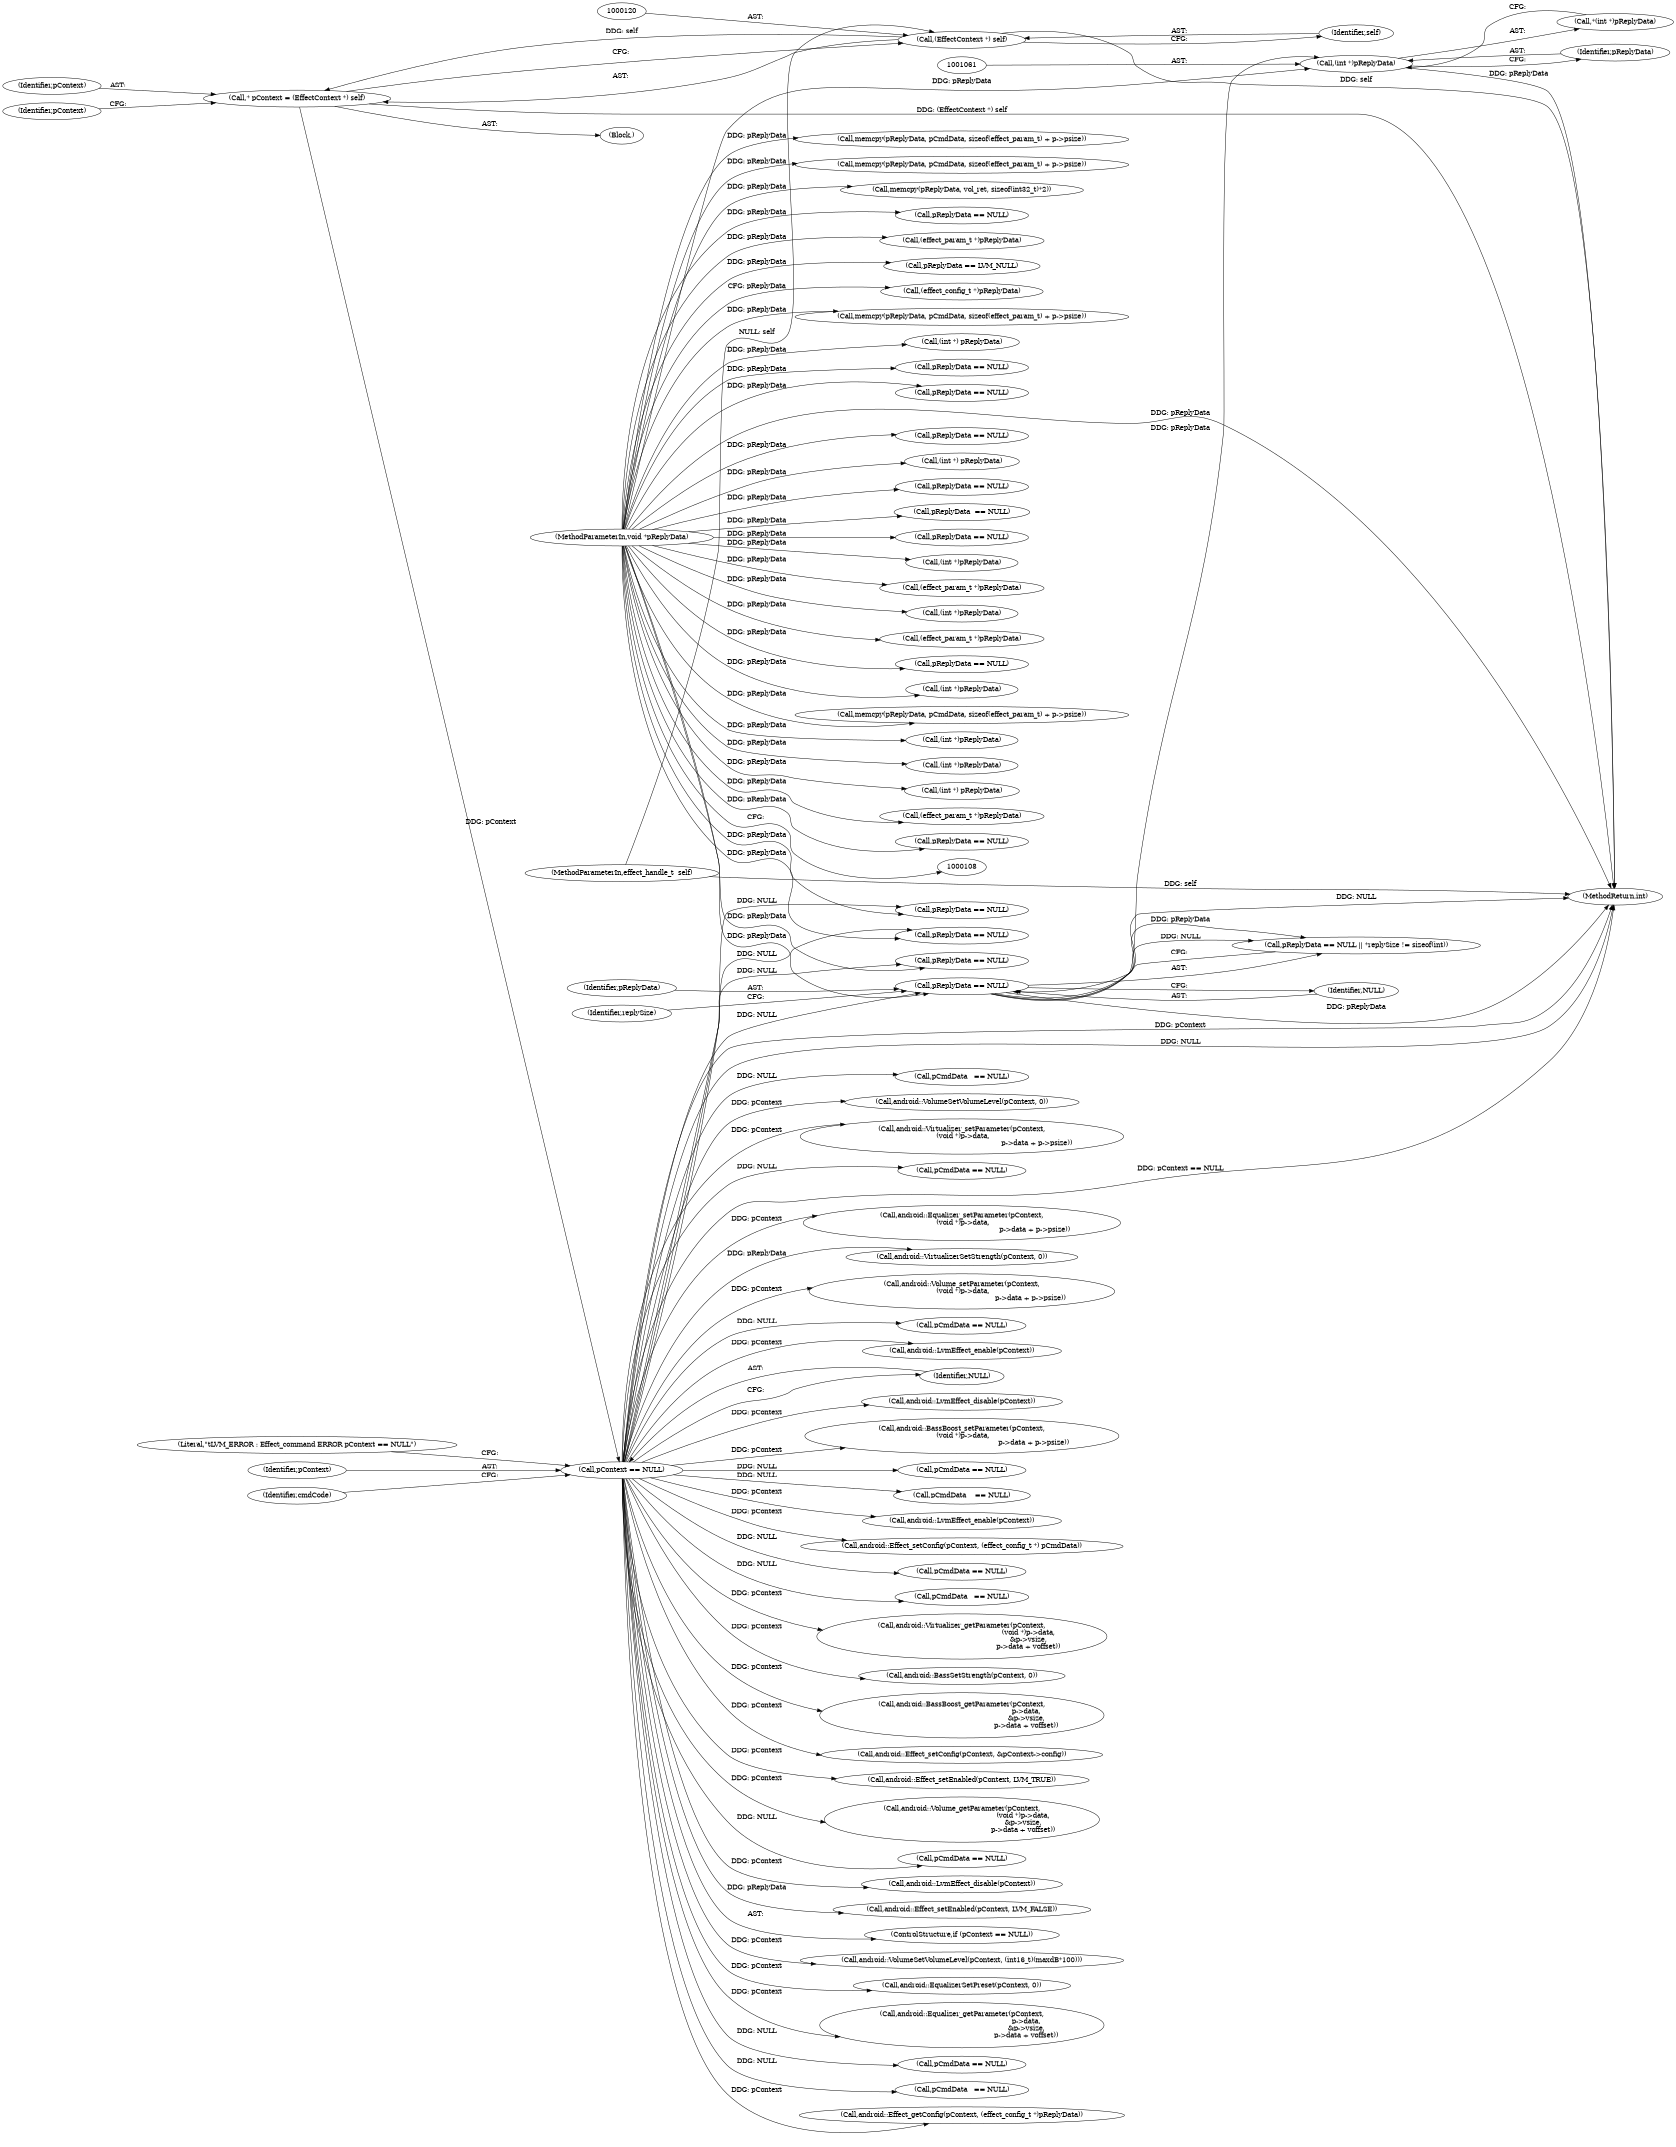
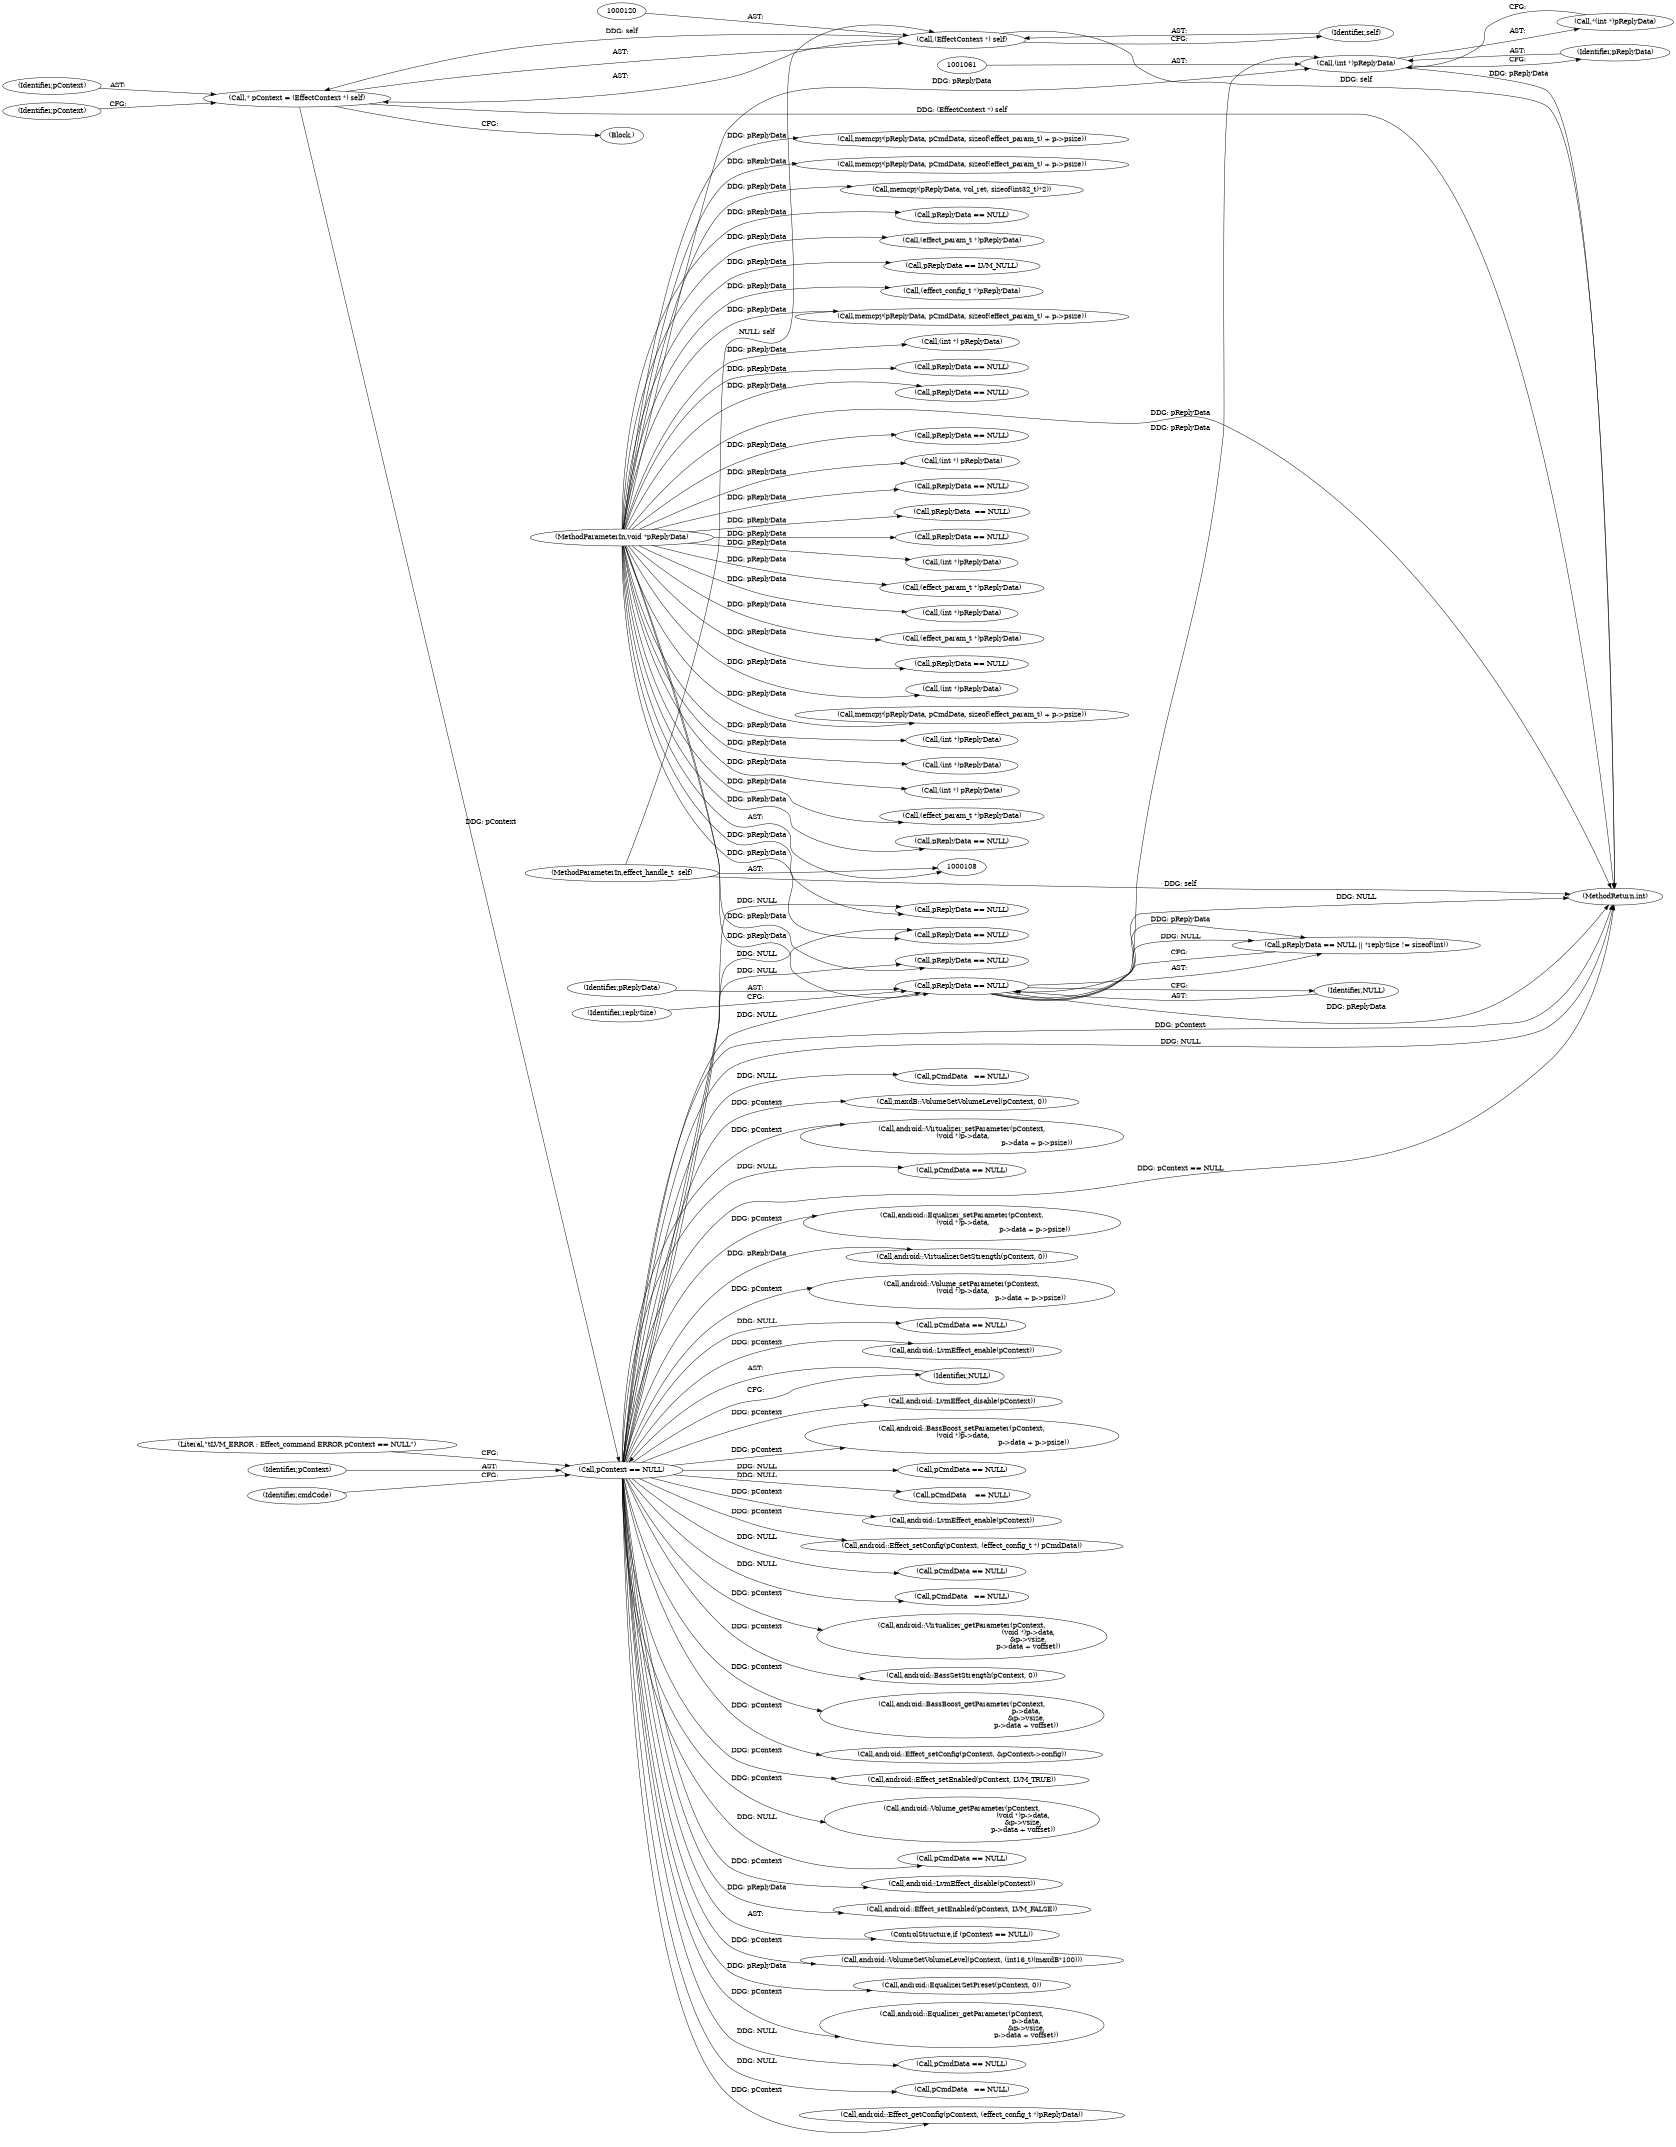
edge "(Call,* pContext = (EffectContext *) self)" -> "(Call,(EffectContext *) self)": label "CFG: " -> "AST: "
edge "(Call,* pContext = (EffectContext *) self)" -> "(Block,)": label "AST: " -> "CFG: "
edge "(MethodParameterIn,void *pReplyData)" -> "(Call,(effect_config_t *)pReplyData)": label "CFG: pReplyData" -> "DDG: pReplyData"
edge "(MethodParameterIn,void *pReplyData)" -> "1000108": label "CFG: " -> "AST: "
edge "(MethodParameterIn,effect_handle_t  self)" -> "1000108": added, label "AST:"
node "(Call,android::VolumeSetVolumeLevel(pContext, 0))": label "(Call,android::VolumeSetVolumeLevel(pContext, 0))" -> "(Call,maxdB::VolumeSetVolumeLevel(pContext, 0))"
edge "(Call,pContext == NULL)" -> "(Call,android::EqualizerSetPreset(pContext, 0))": label "DDG: pContext" -> "DDG: pReplyData"
